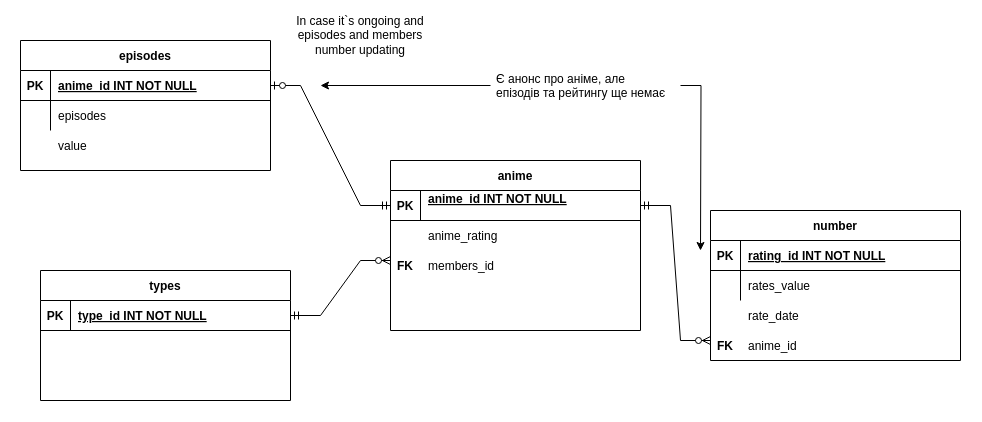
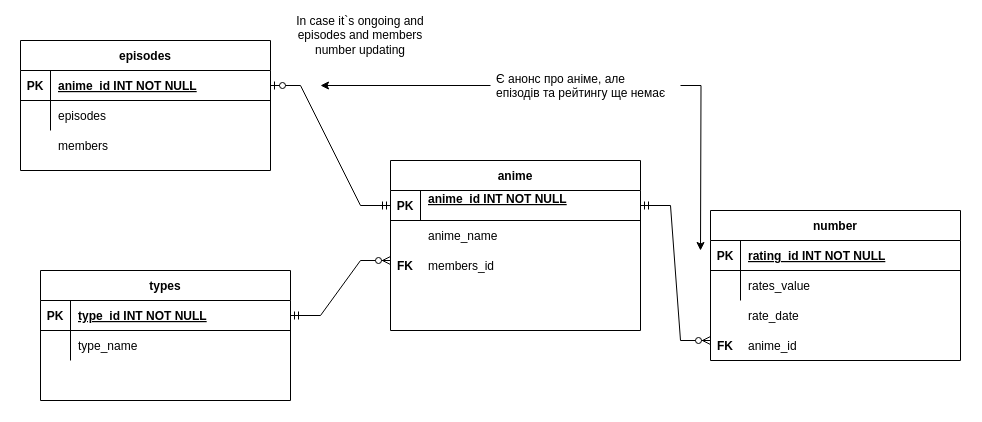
node "value": label "value" -> "members"
node "anime_rating": label "anime_rating" -> "anime_name"
node "type_name": added
